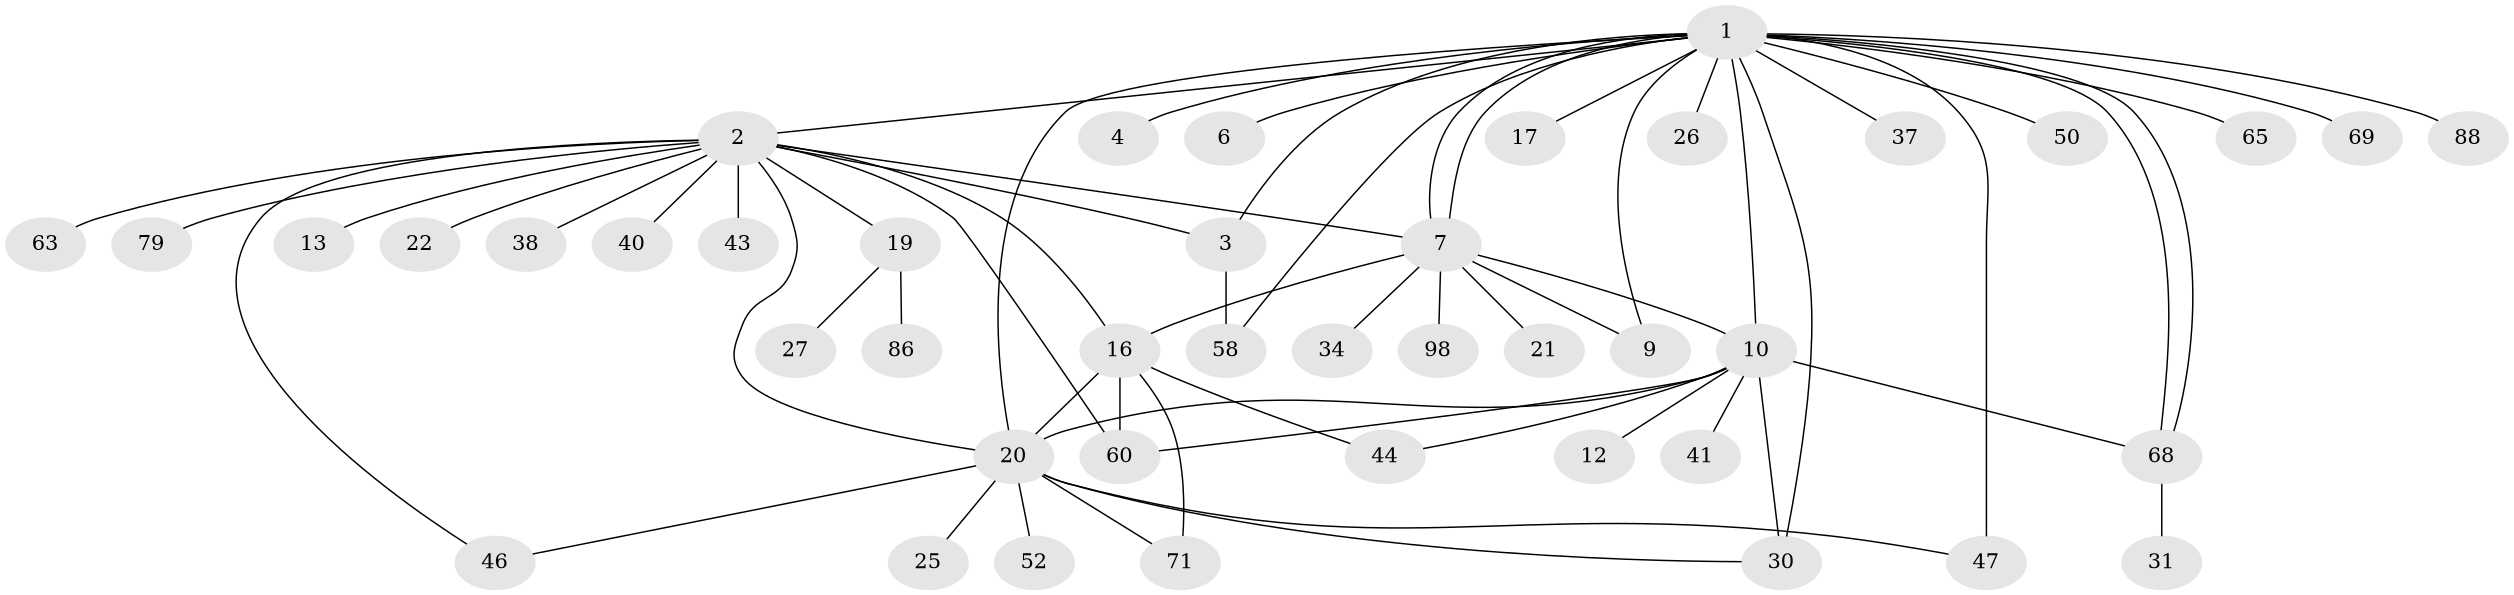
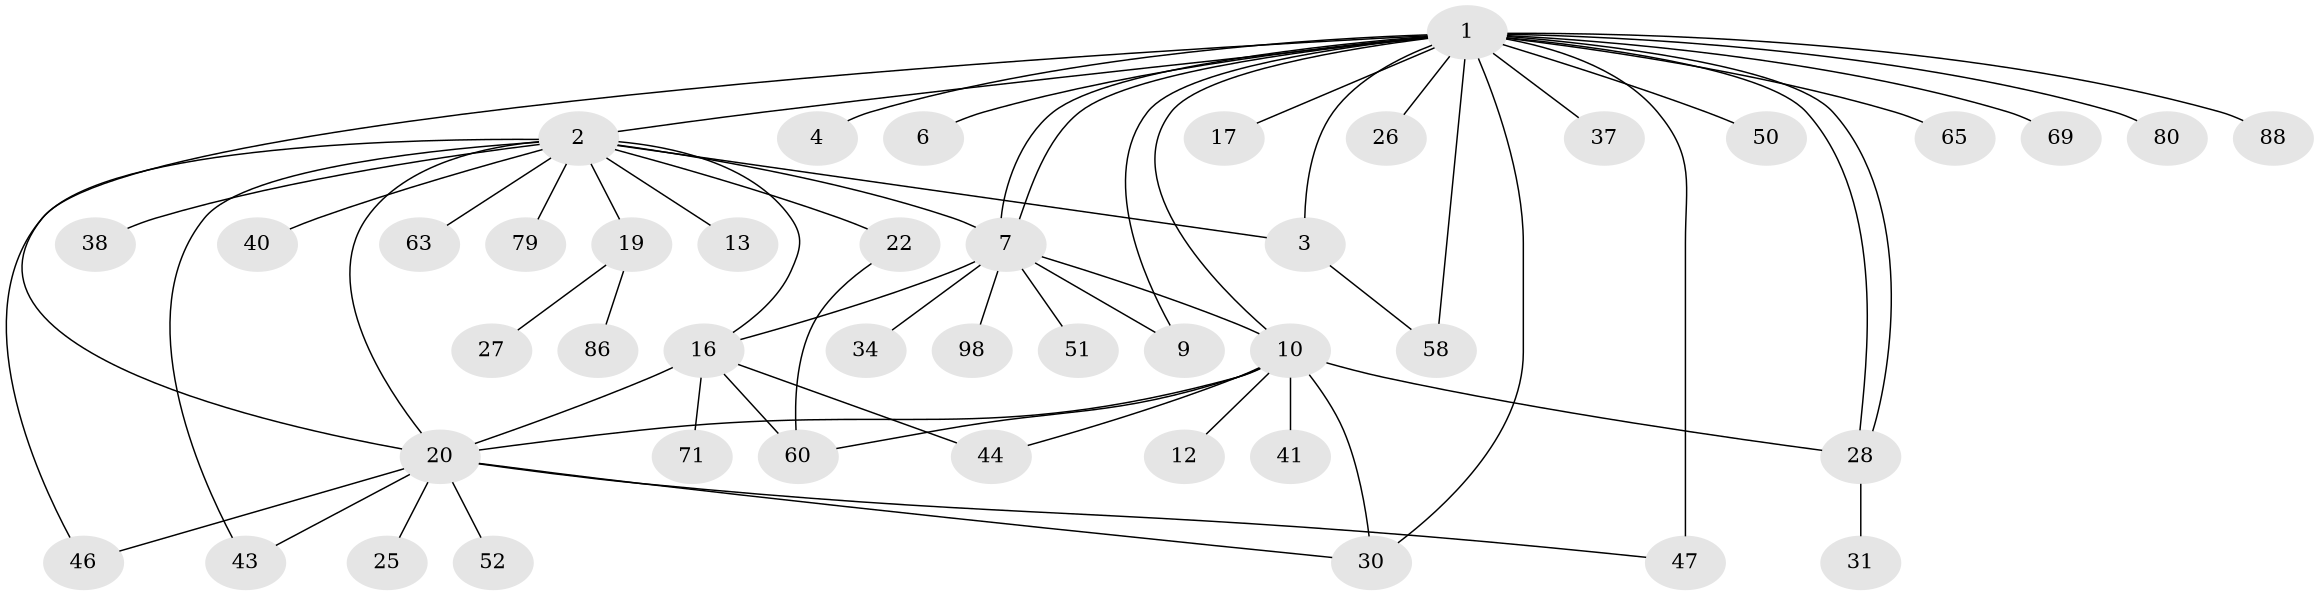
node "80": added
edge "2" -- "60": now "22" -- "60"
node "21": label "21" -> "51"
node "68": label "68" -> "28"
edge "20" -- "71": now "20" -- "43"
